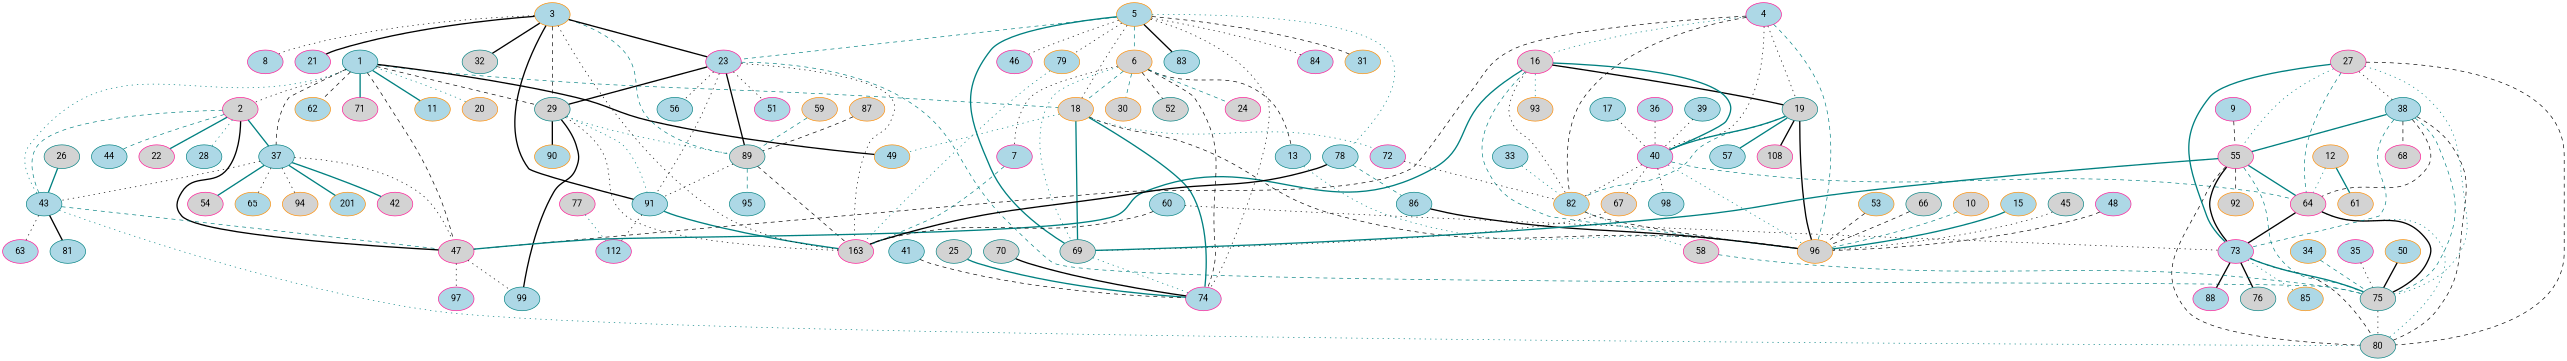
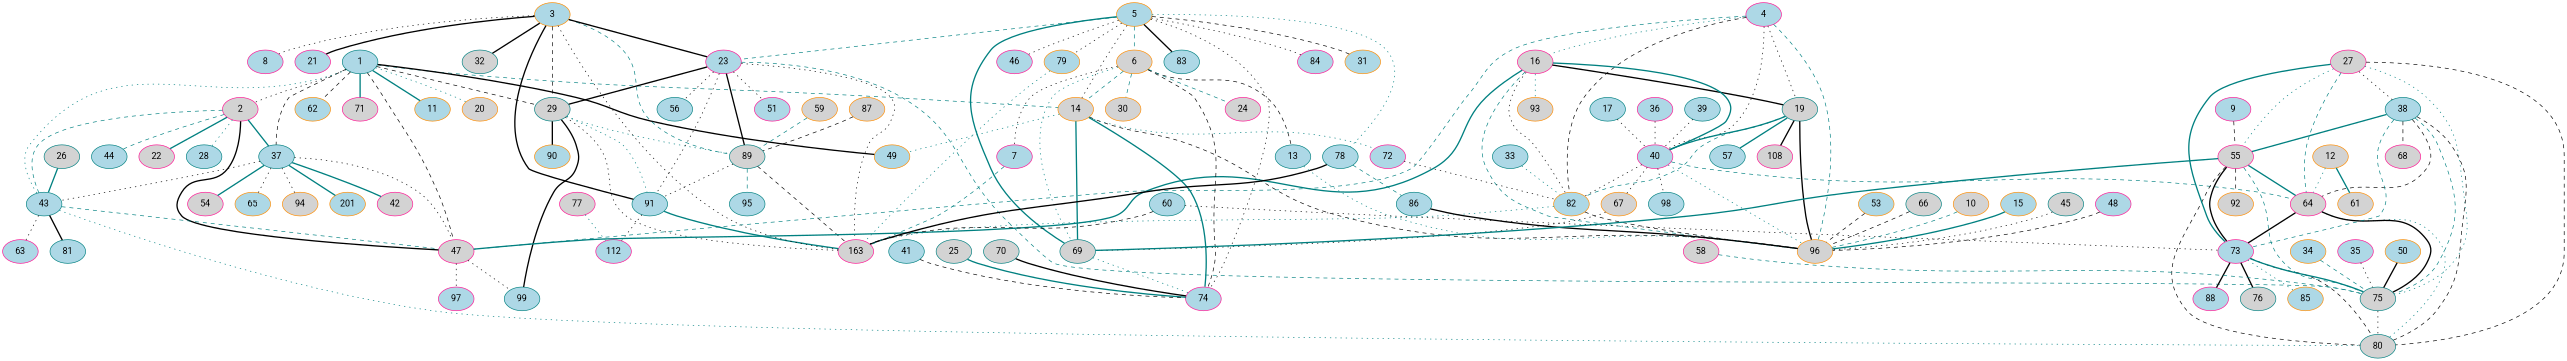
node "18": label "18" -> "14"
node "52": removed
edge "4" -- "47": color black -> teal
edge "82" -- "58": now "82" -- "163"
